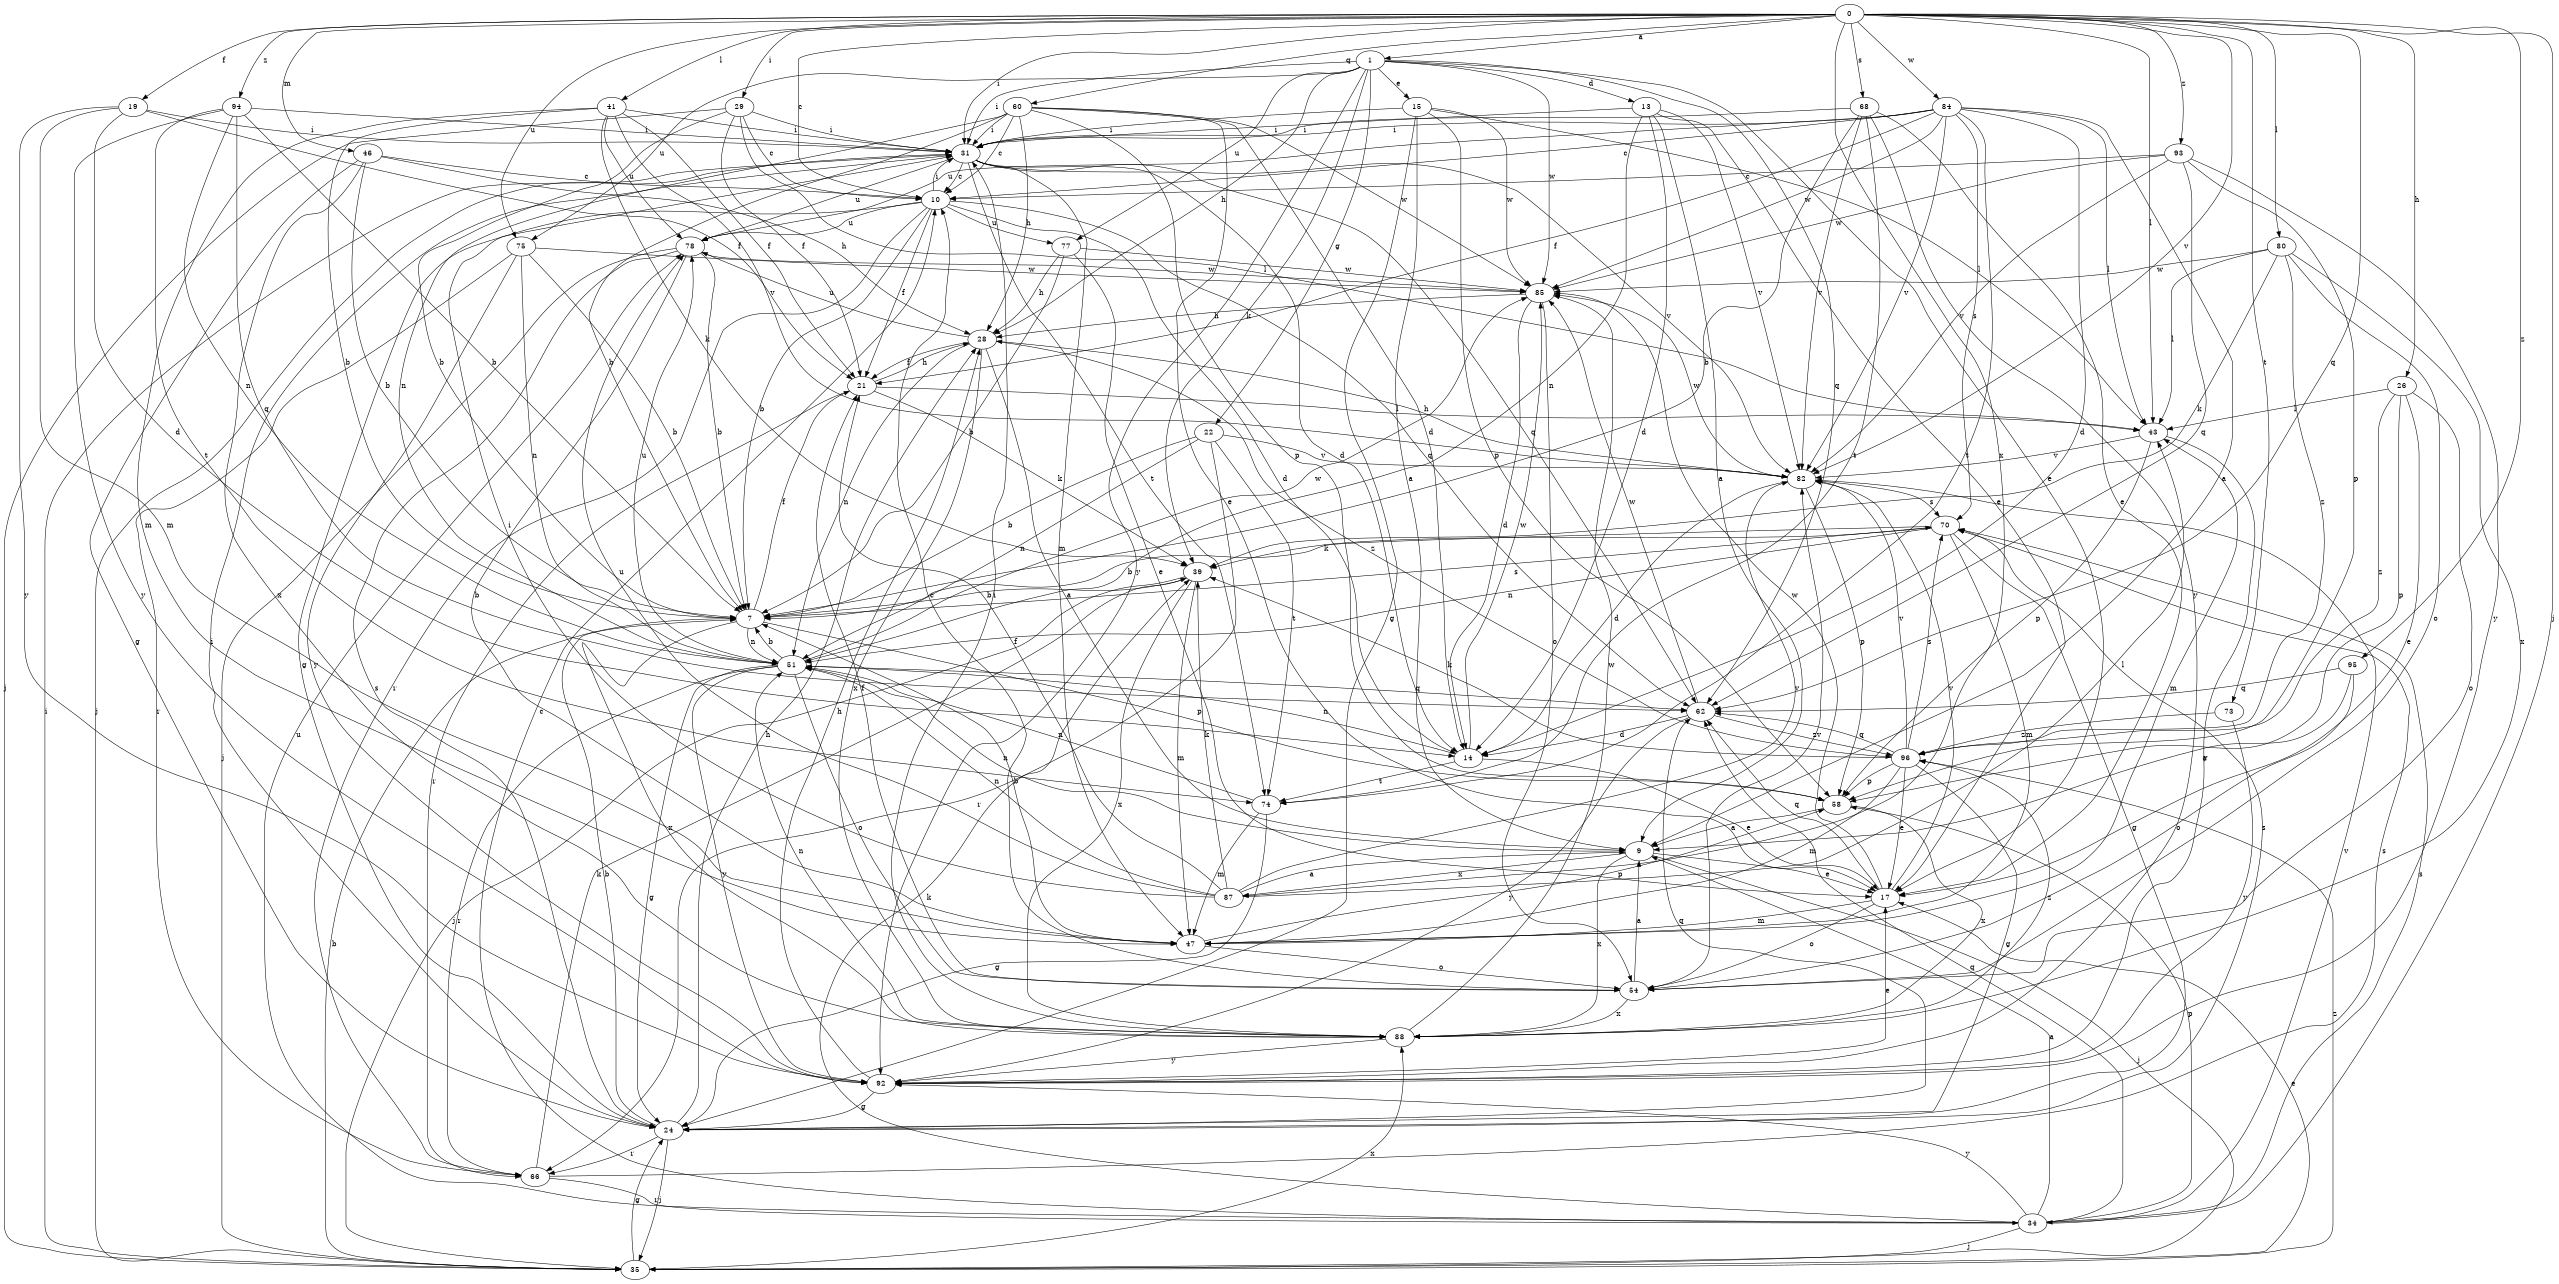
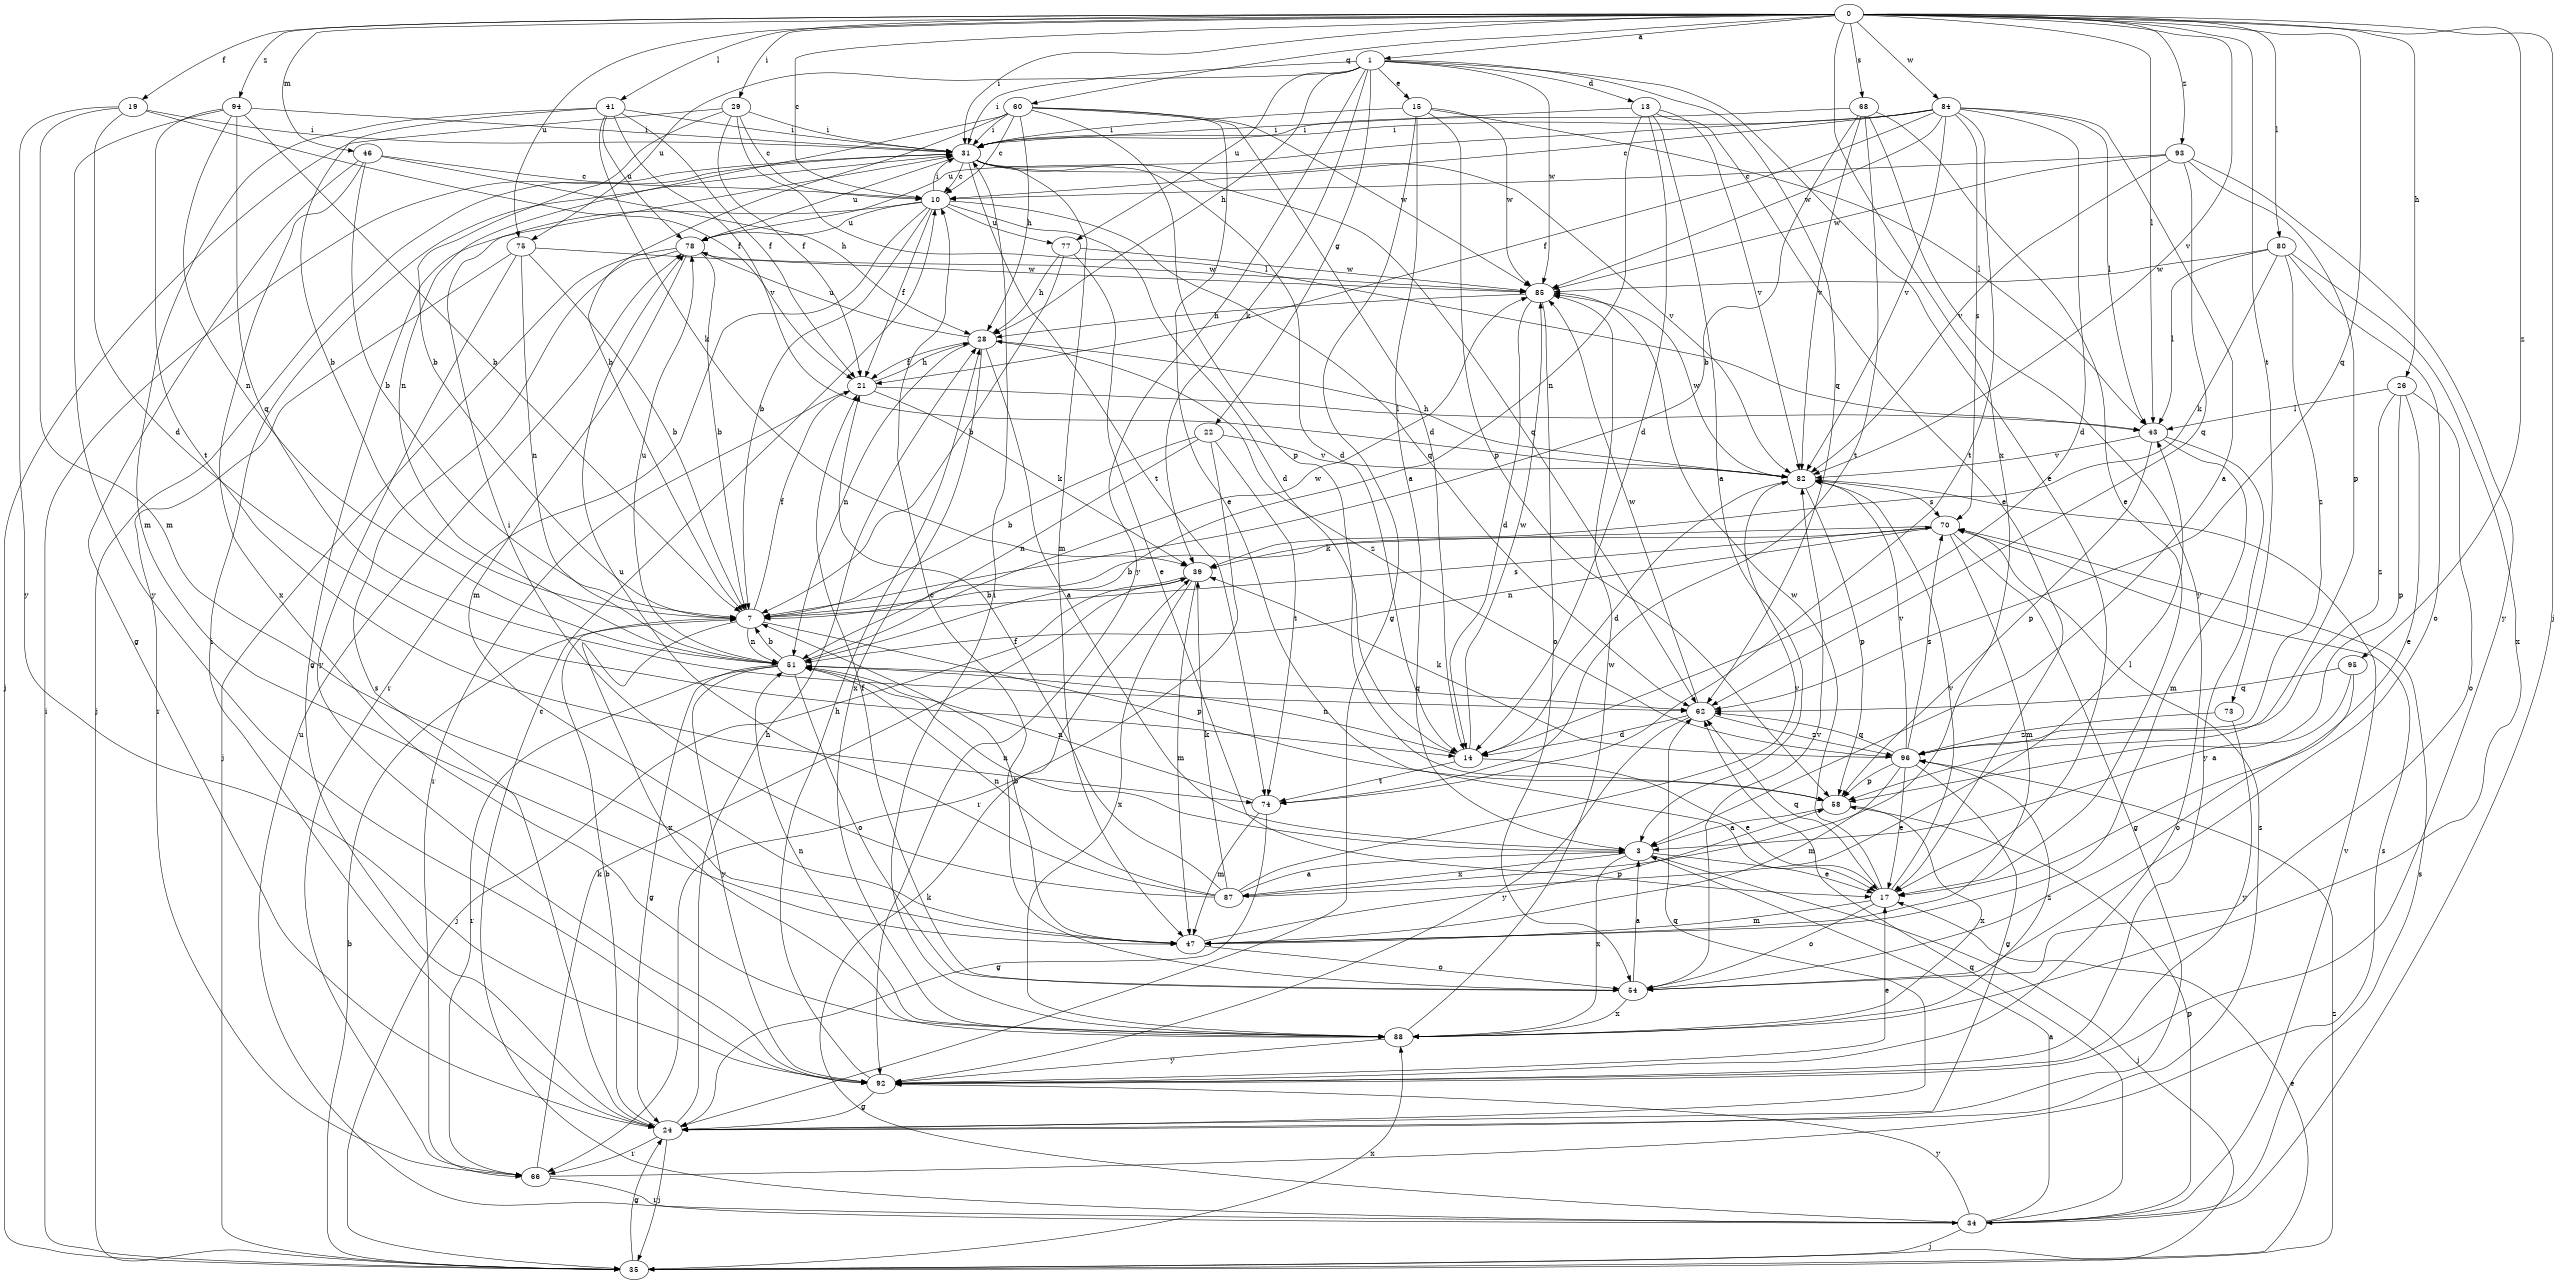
edge "78" -> "47": label "b" -> "m"
node "9": label "9" -> "3"
edge "47" -> "43": reversed
